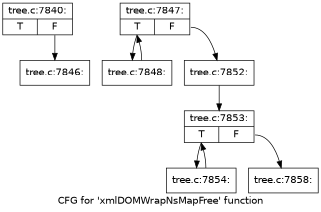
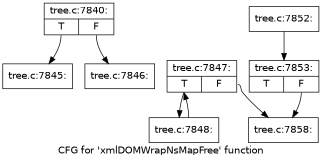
edge "tree.c:7847:" -> "tree.c:7852:": now "tree.c:7847:" -> "tree.c:7858:"
node "tree.c:7845:": added
node "tree.c:7854:": removed
